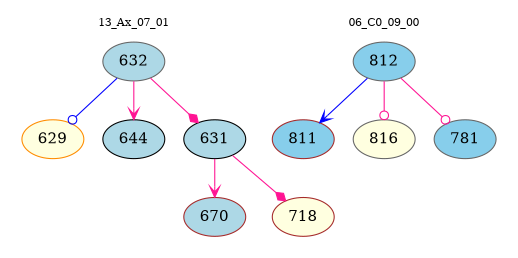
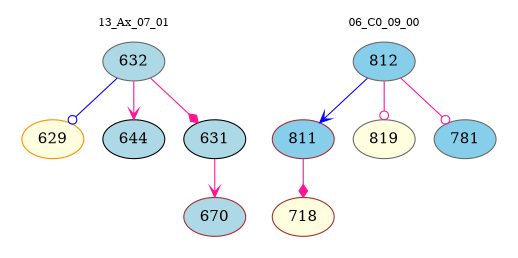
node "816": label "816" -> "819"
edge "631" -> "718": now "811" -> "718"
